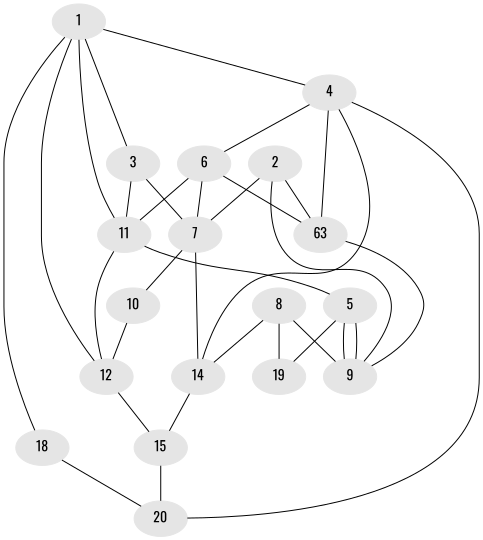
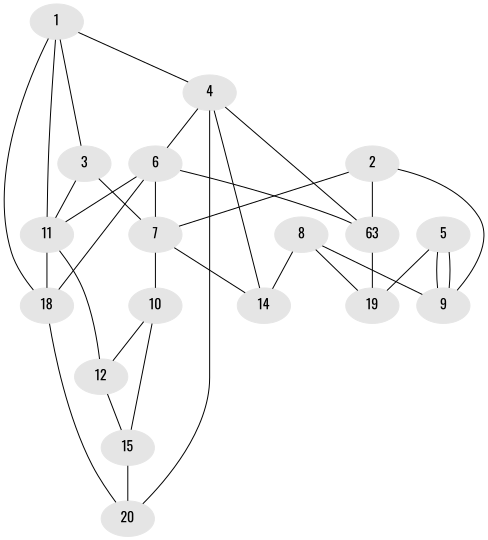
edge "1" -- "12": removed
edge "6" -- "18": added
edge "11" -- "5": now "11" -- "18"
edge "63" -- "9": now "63" -- "19"
edge "14" -- "15": now "10" -- "15"
